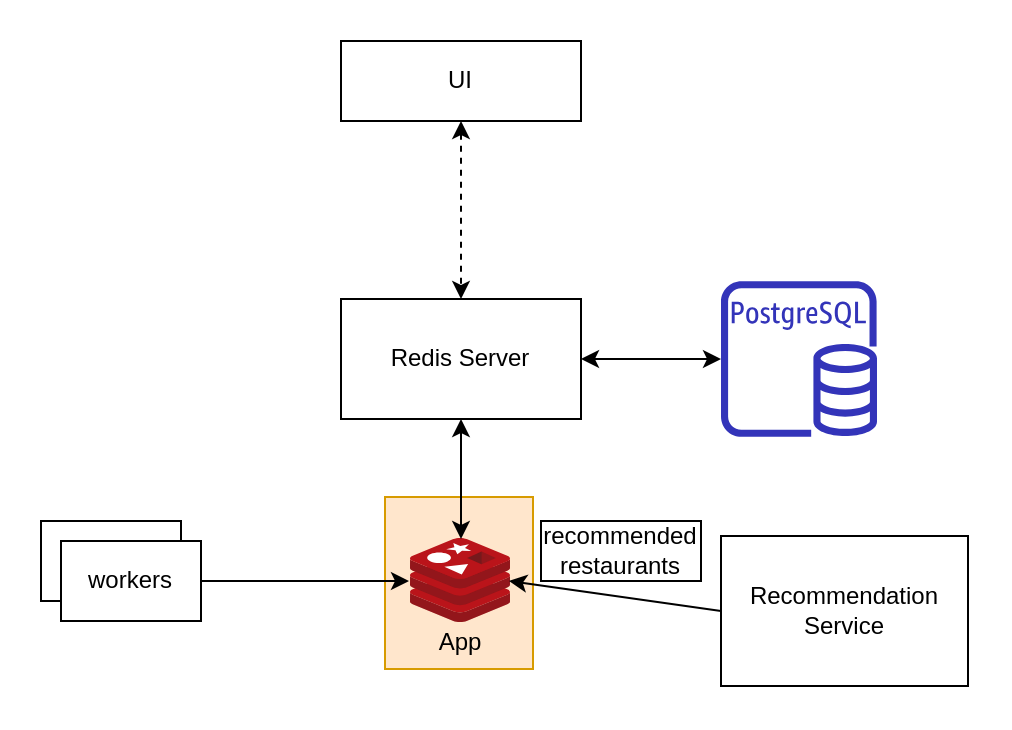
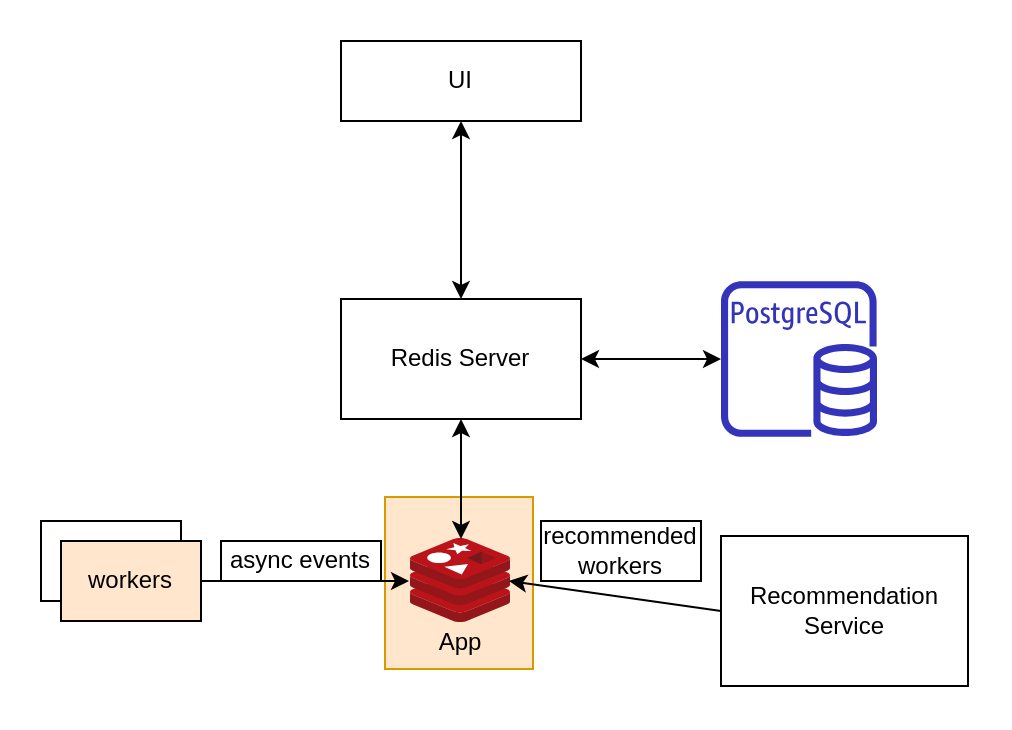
edge "UI" -- "Redis Server": style dashed -> solid
node "recommended restaurants": label "recommended restaurants" -> "recommended workers"
node "async events": added
node "workers": fillcolor #ffffff -> #ffe6cc
